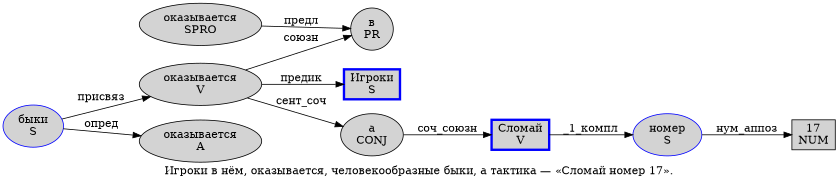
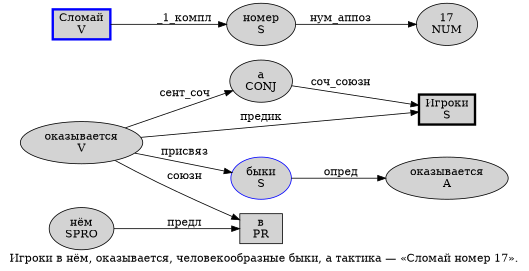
node "оказывается SPRO": label "оказывается SPRO" -> "нём SPRO"
node "в PR": shape ellipse -> box
node "Игроки S": color blue -> black
edge "быки S" -> "оказывается V": reversed
edge "а CONJ" -> "Сломай V": now "а CONJ" -> "Игроки S"
node "номер S": color blue -> black
node "17 NUM": shape box -> ellipse
